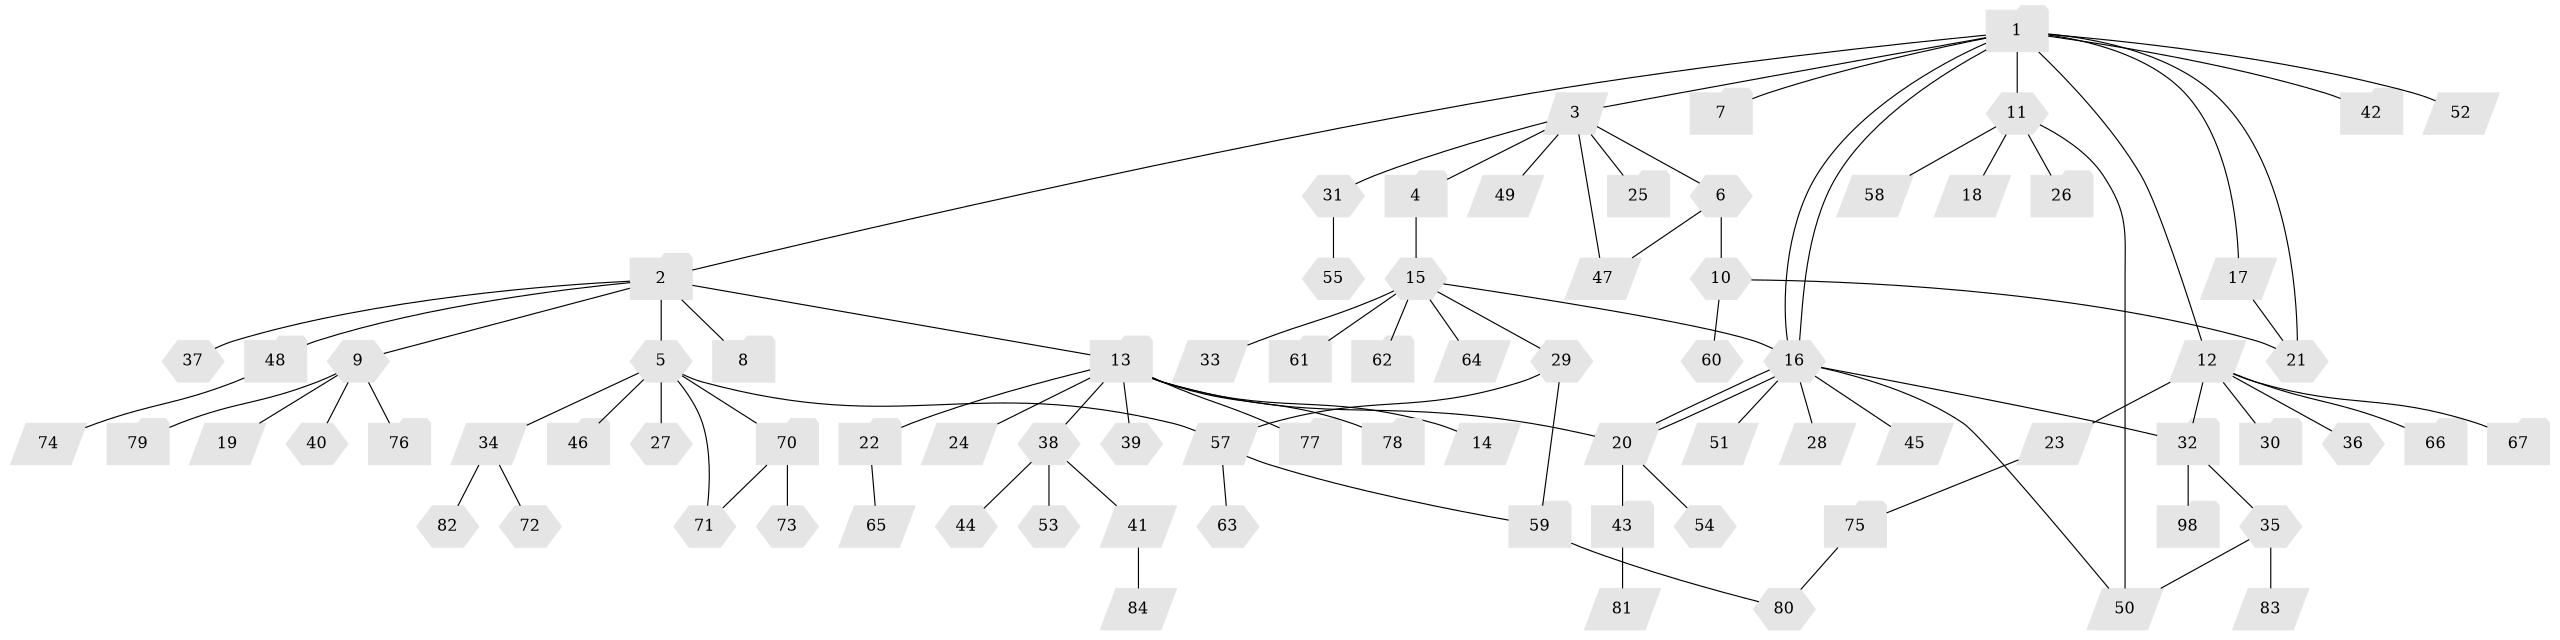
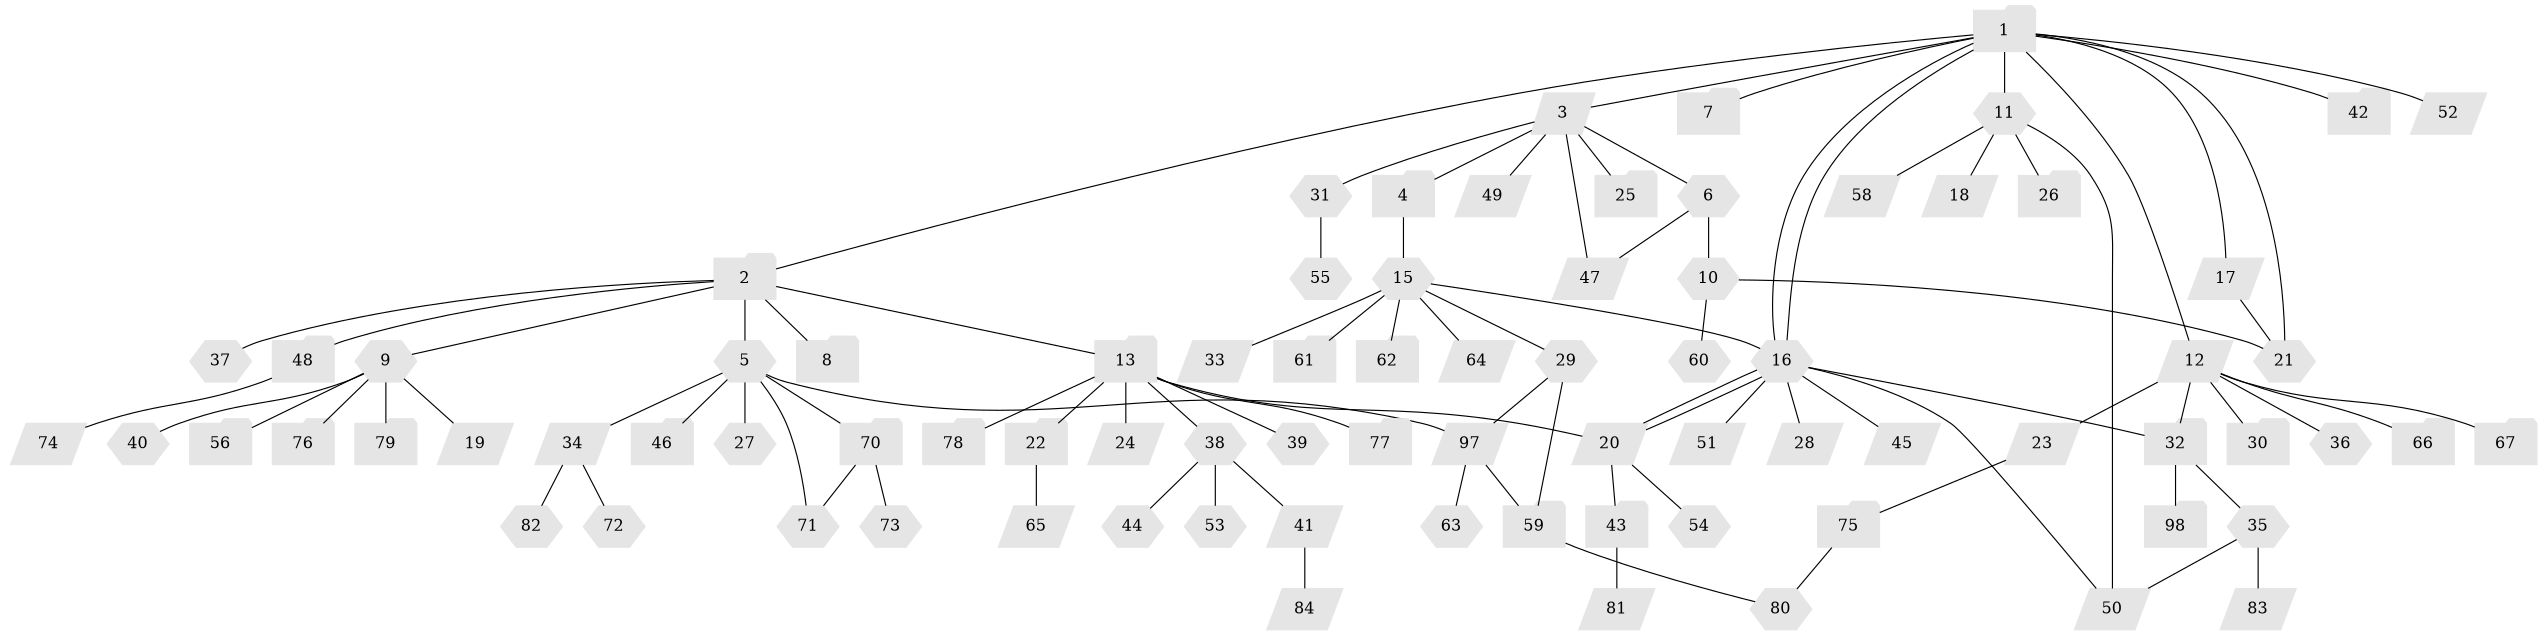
node "56": added
node "57": label "57" -> "97"
node "14": removed
